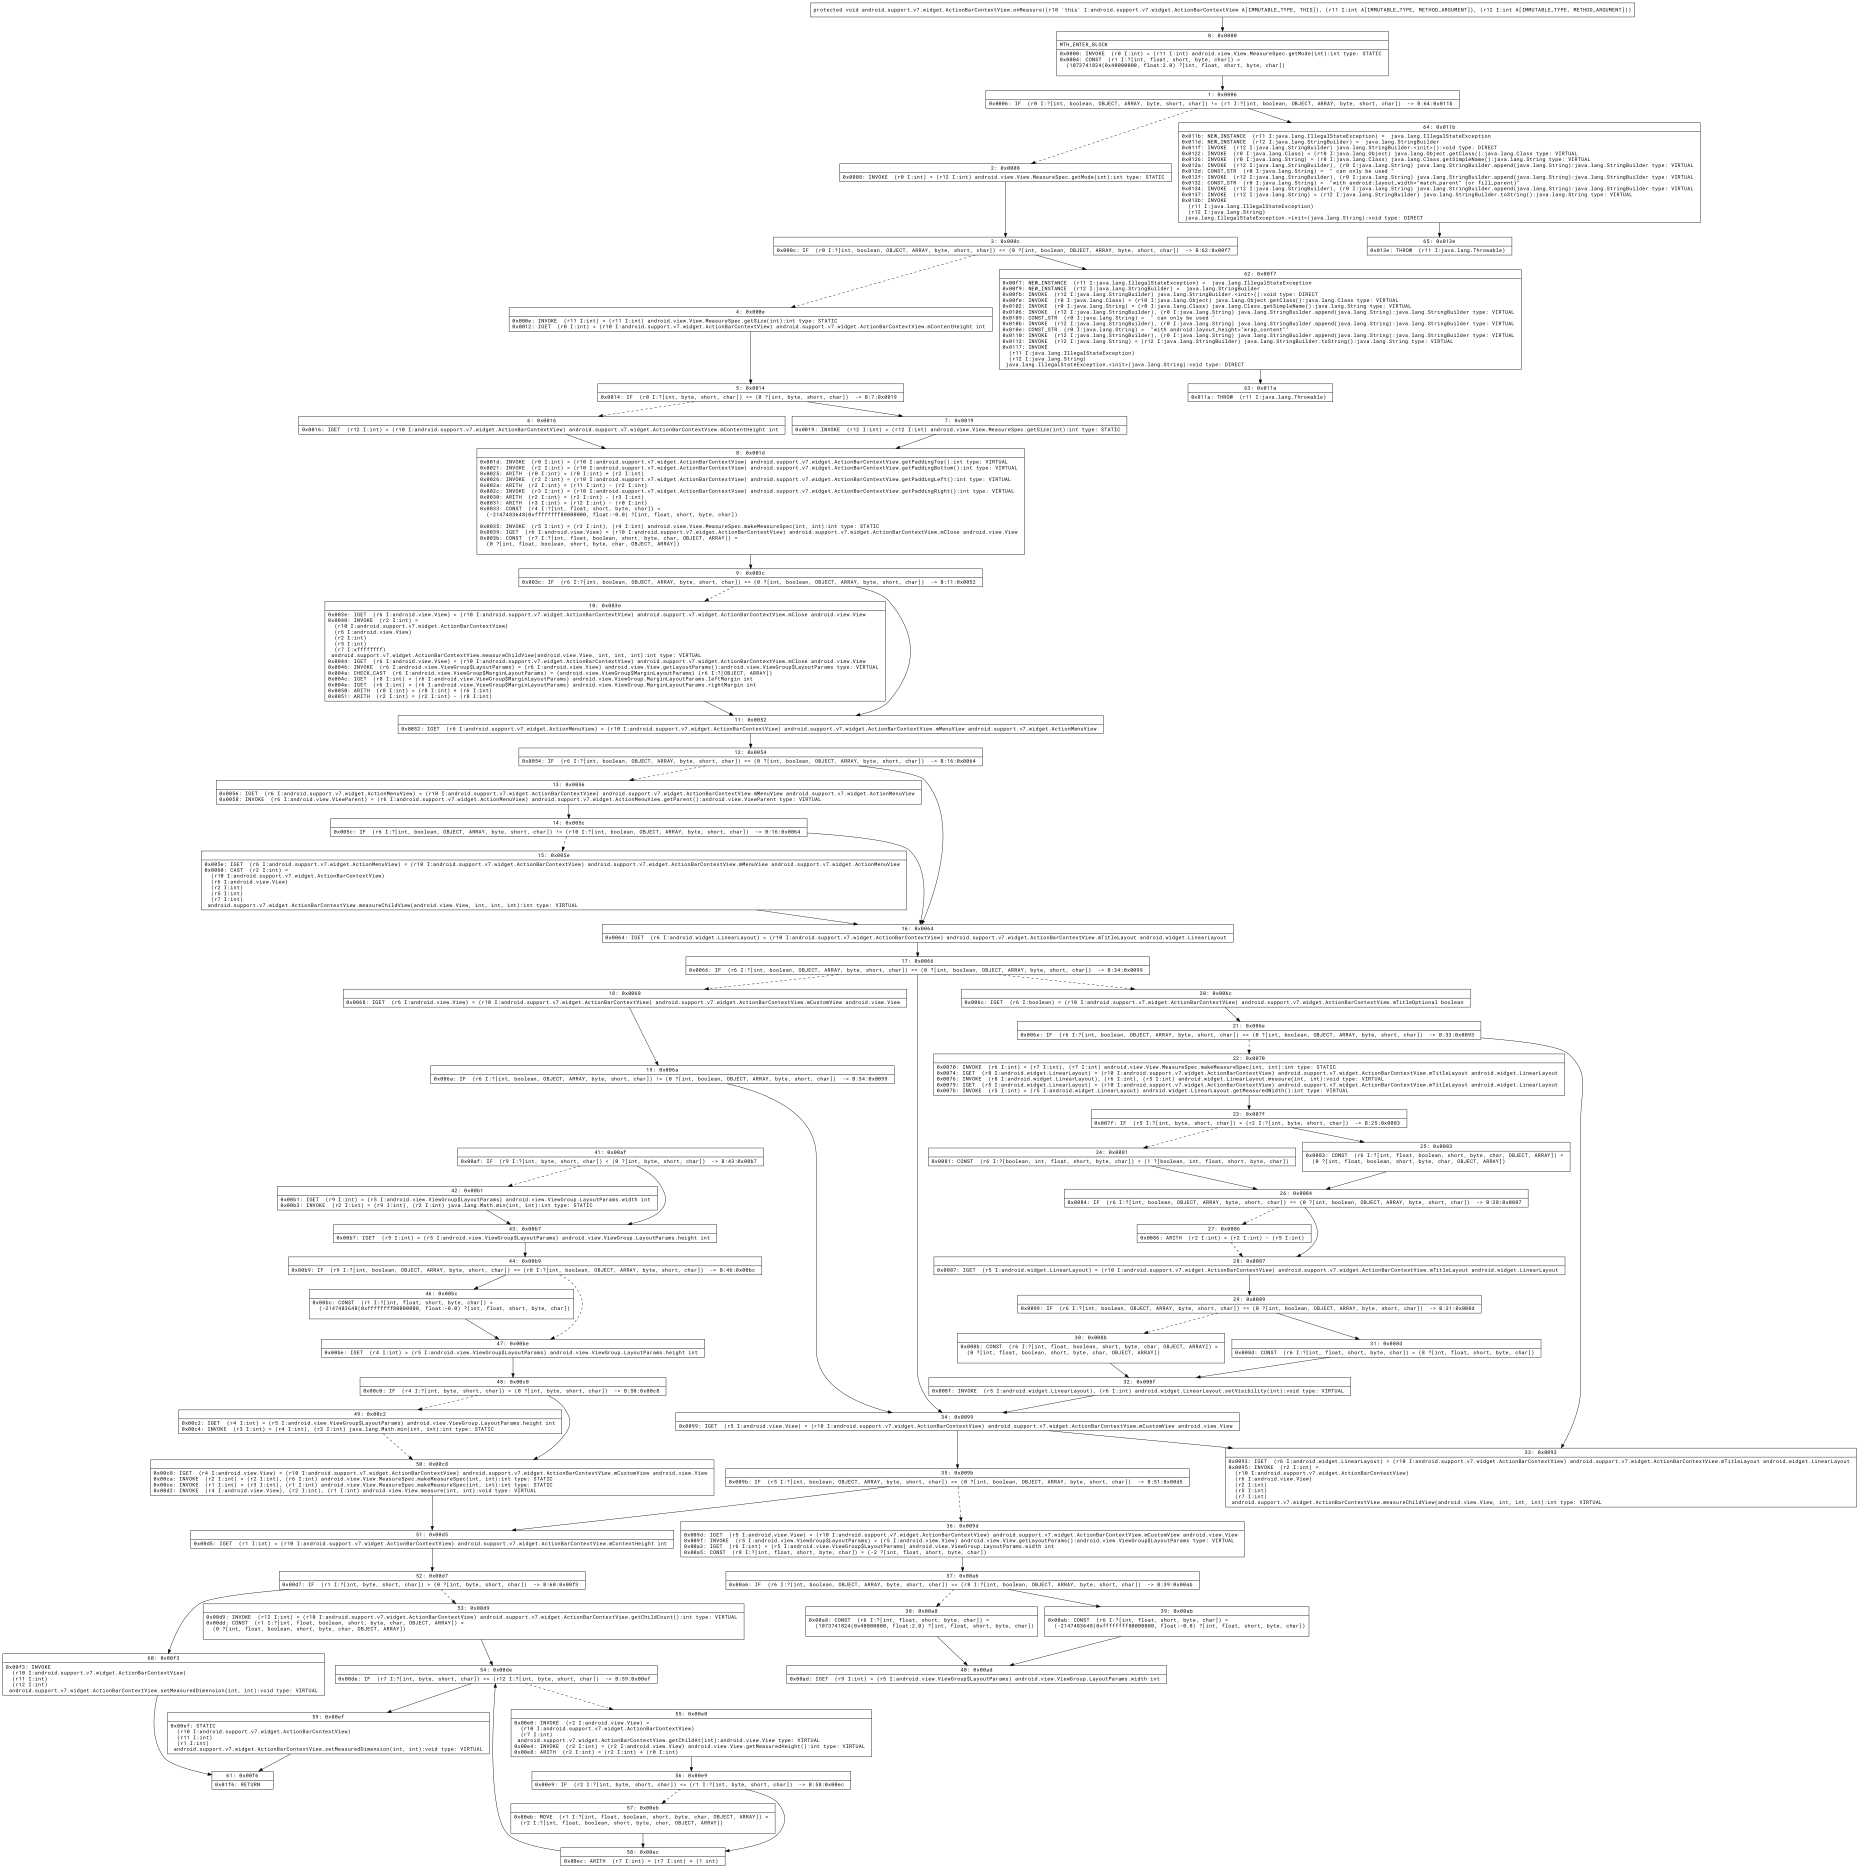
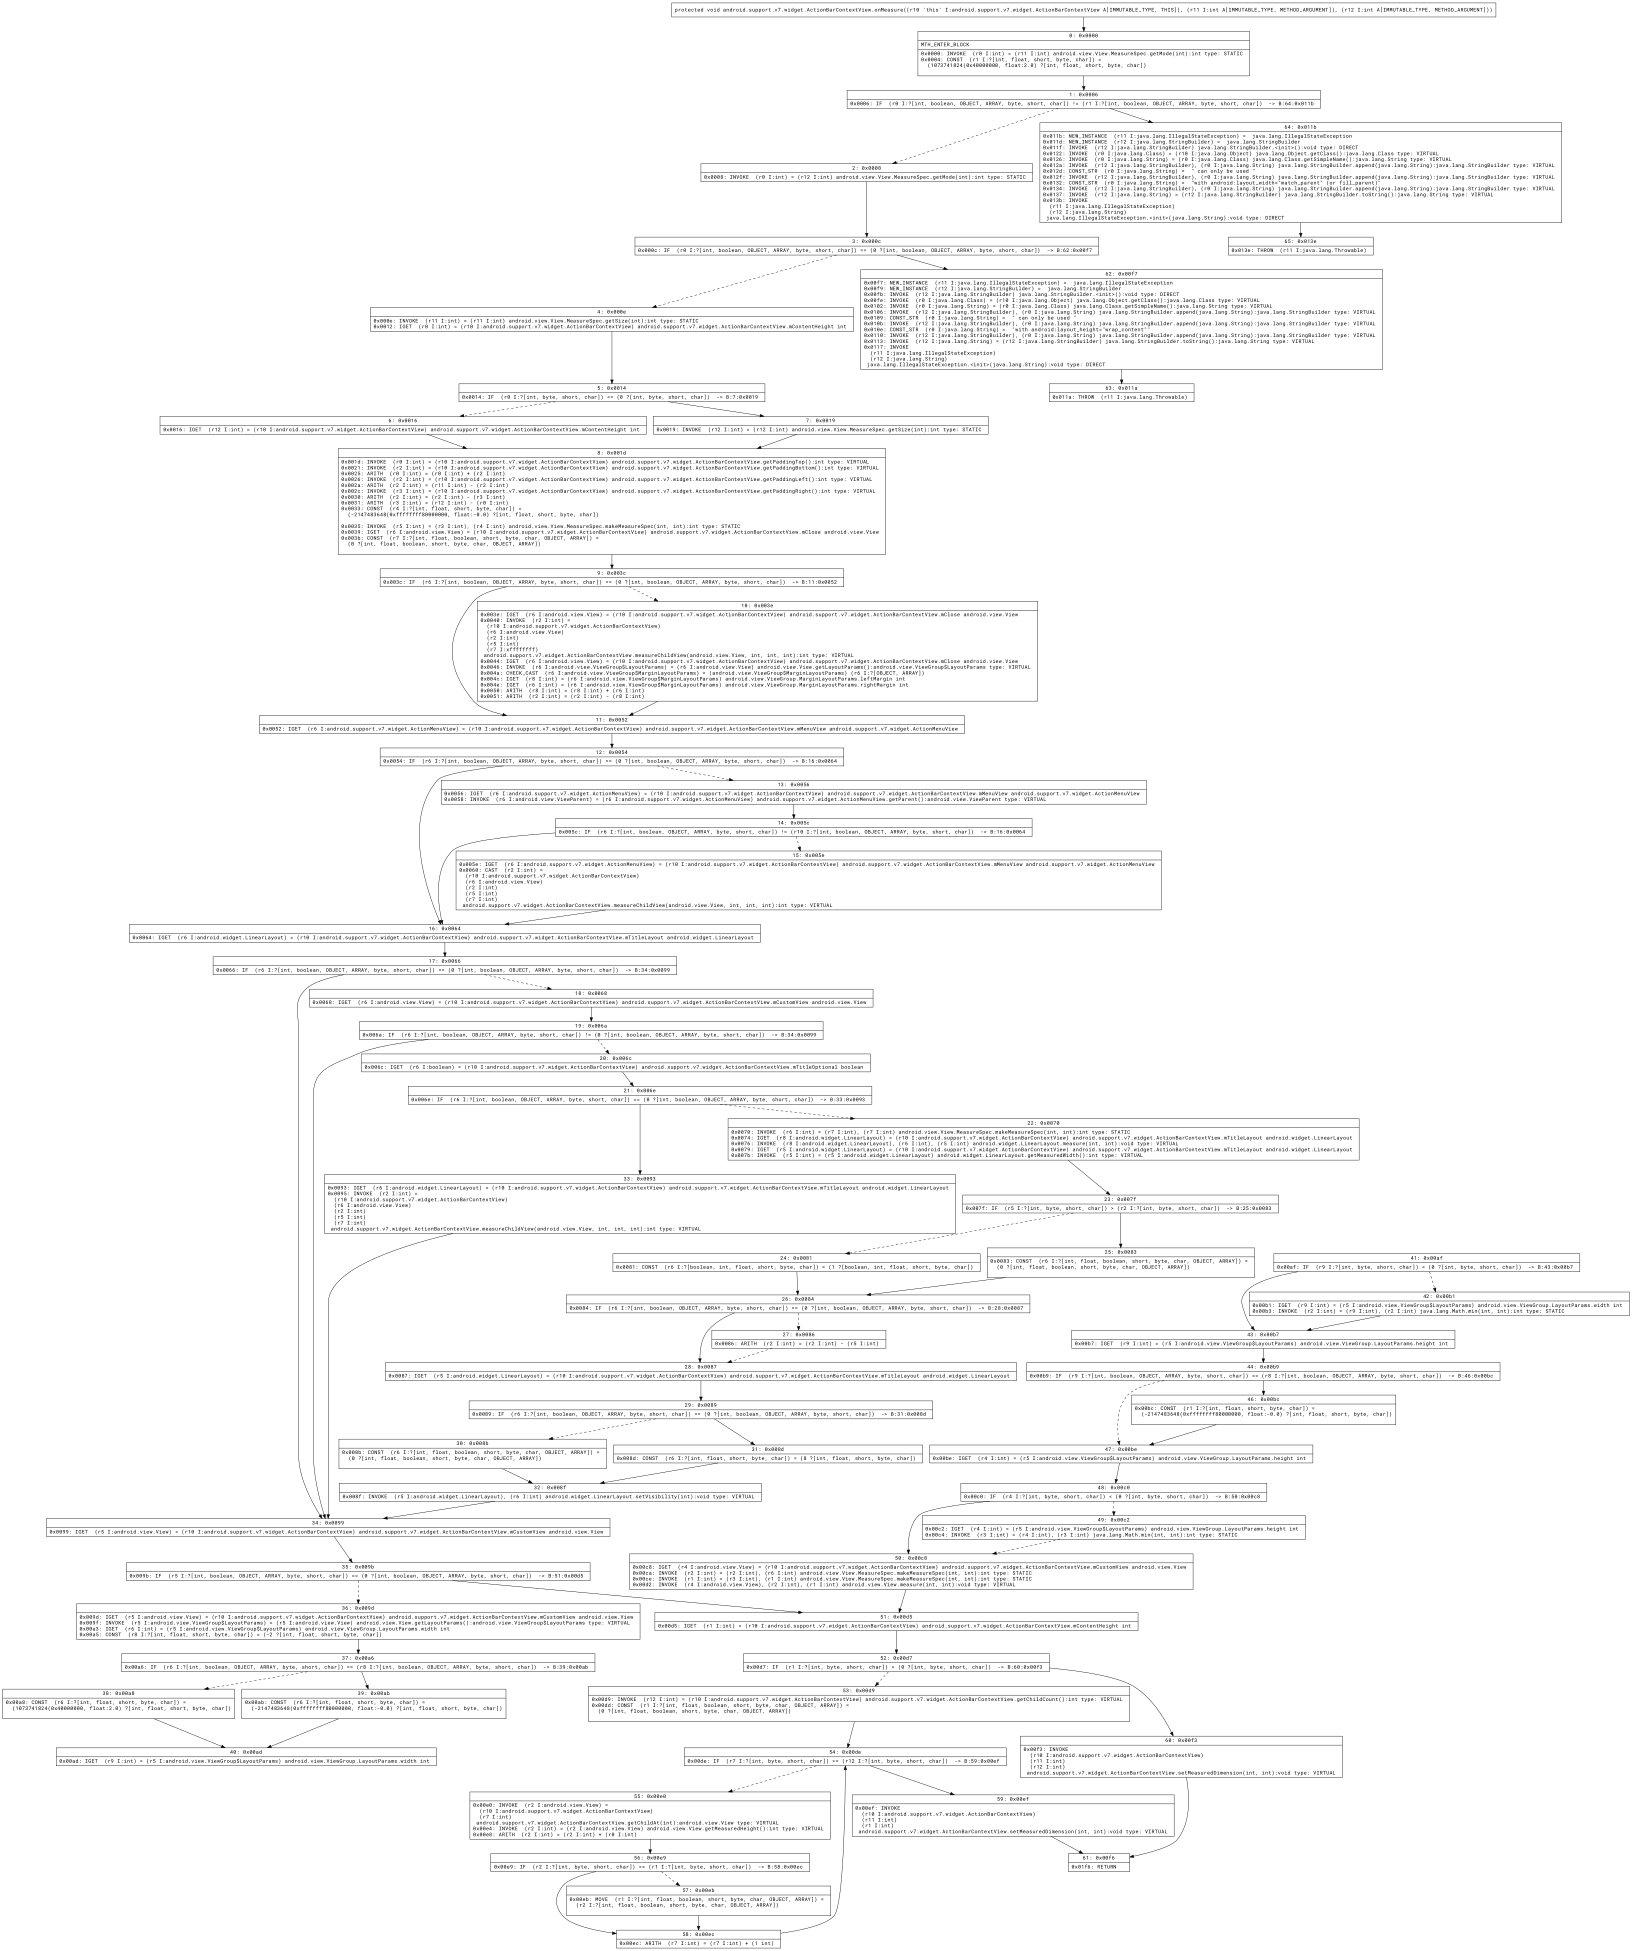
edge "17: 0x0066" -> "20: 0x006c": now "19: 0x006a" -> "20: 0x006c"
edge "34: 0x0099" -> "33: 0x0093": reversed
node "59: 0x00ef": text "0x00ef: STATIC" -> "0x00ef: INVOKE"
